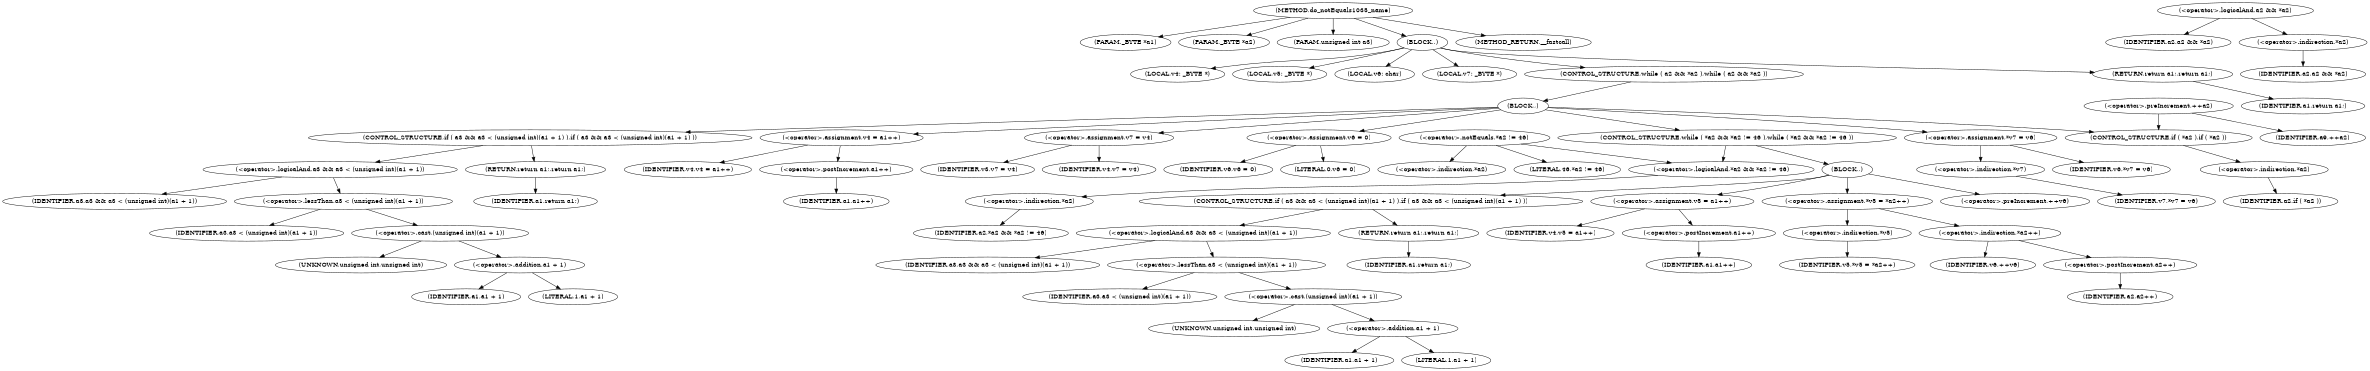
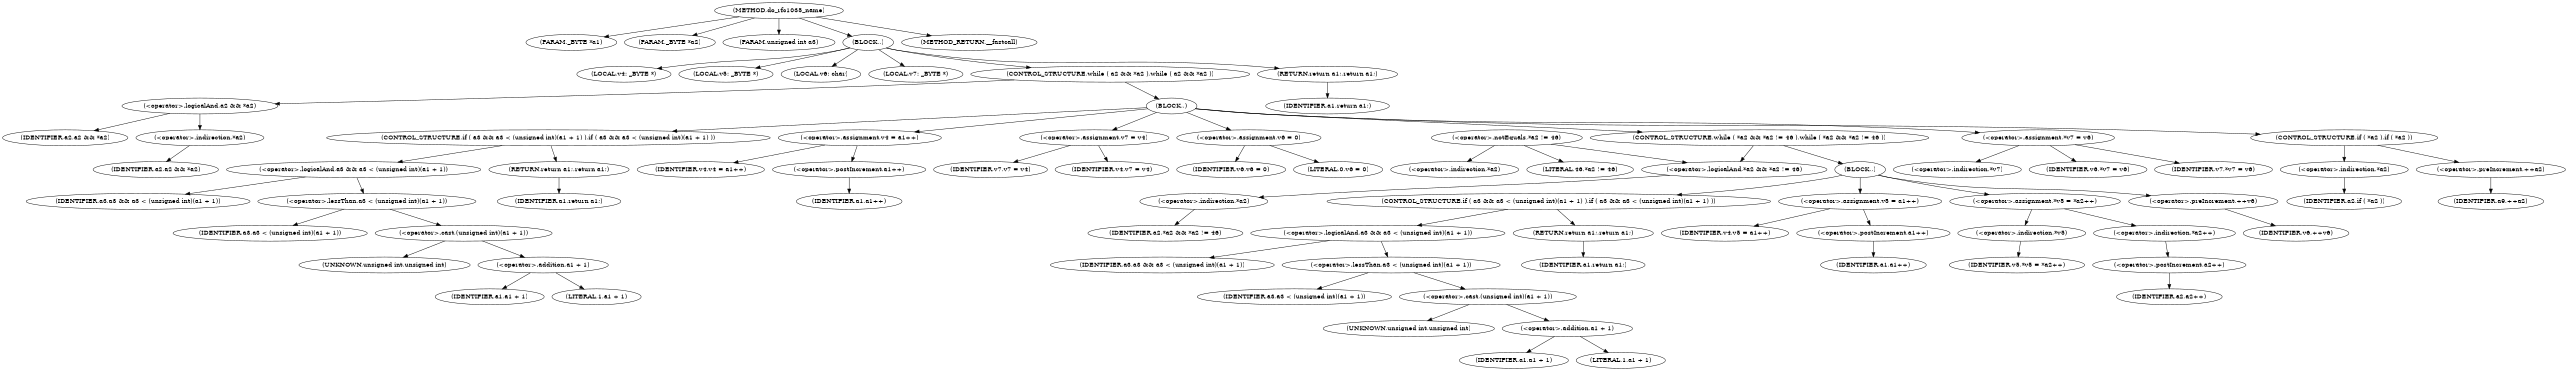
node "(METHOD,do_notEquals1035_name)": label "(METHOD,do_notEquals1035_name)" -> "(METHOD,do_rfc1035_name)"
edge "(CONTROL_STRUCTURE,while ( a2 && *a2 ),while ( a2 && *a2 ))" -> "(<operator>.logicalAnd,a2 && *a2)": added
edge "(<operator>.preIncrement,++a2)" -> "(CONTROL_STRUCTURE,if ( *a2 ),if ( *a2 ))": reversed
node "(IDENTIFIER,v3,v7 = v4)": label "(IDENTIFIER,v3,v7 = v4)" -> "(IDENTIFIER,v7,v7 = v4)"
edge "(<operator>.indirection,*v7)" -> "(IDENTIFIER,v7,*v7 = v6)": now "(<operator>.assignment,*v7 = v6)" -> "(IDENTIFIER,v7,*v7 = v6)"
edge "(<operator>.indirection,*a2++)" -> "(IDENTIFIER,v6,++v6)": now "(<operator>.preIncrement,++v6)" -> "(IDENTIFIER,v6,++v6)"
